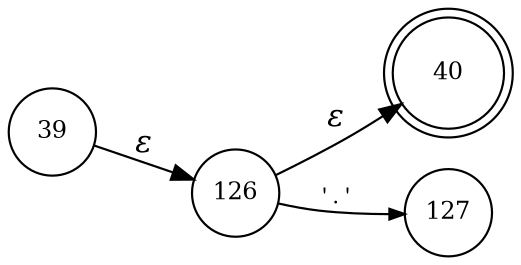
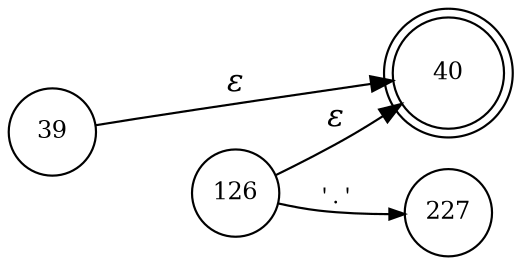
edge "39" -> "126": now "39" -> "40"
node "127": label "127" -> "227"
